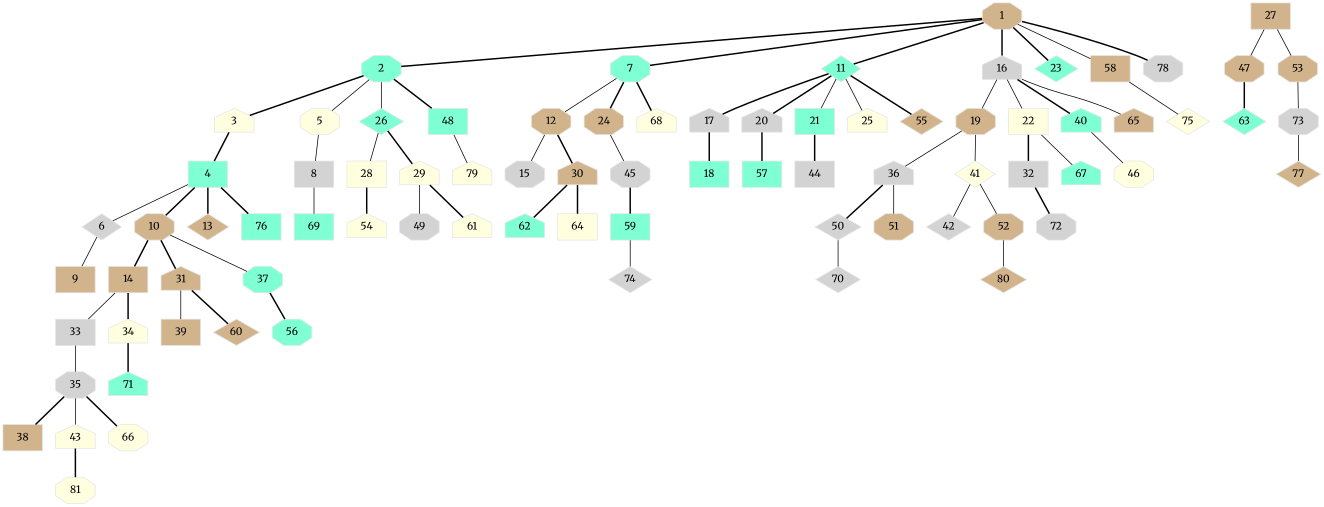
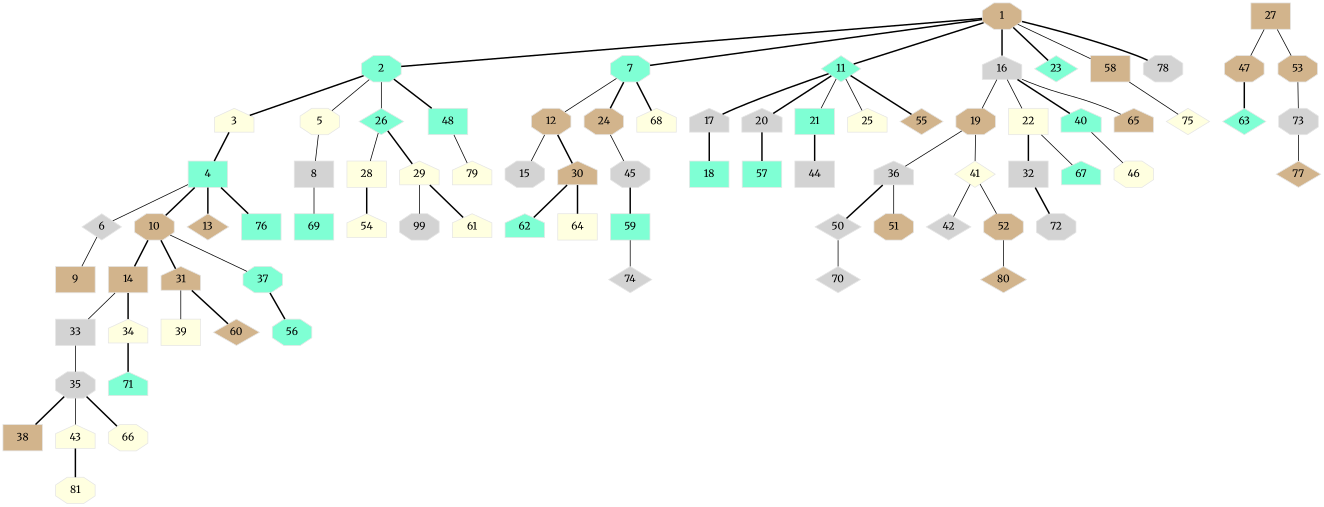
node "49": label "49" -> "99"
node "39": fillcolor tan -> lightyellow
